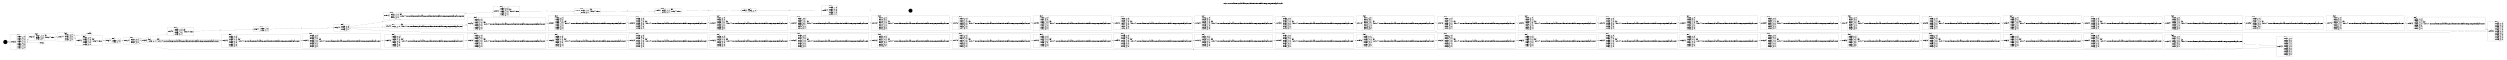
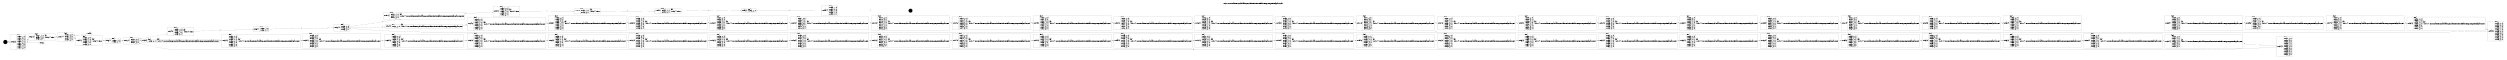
node "0x1098c5 [25]": removed
